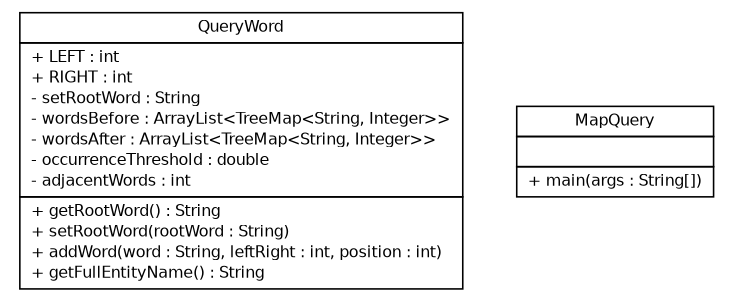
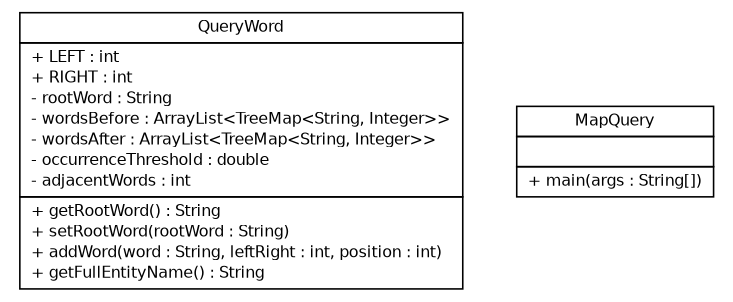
node "QueryWord": text "- setRootWord : String" -> "- rootWord : String"
